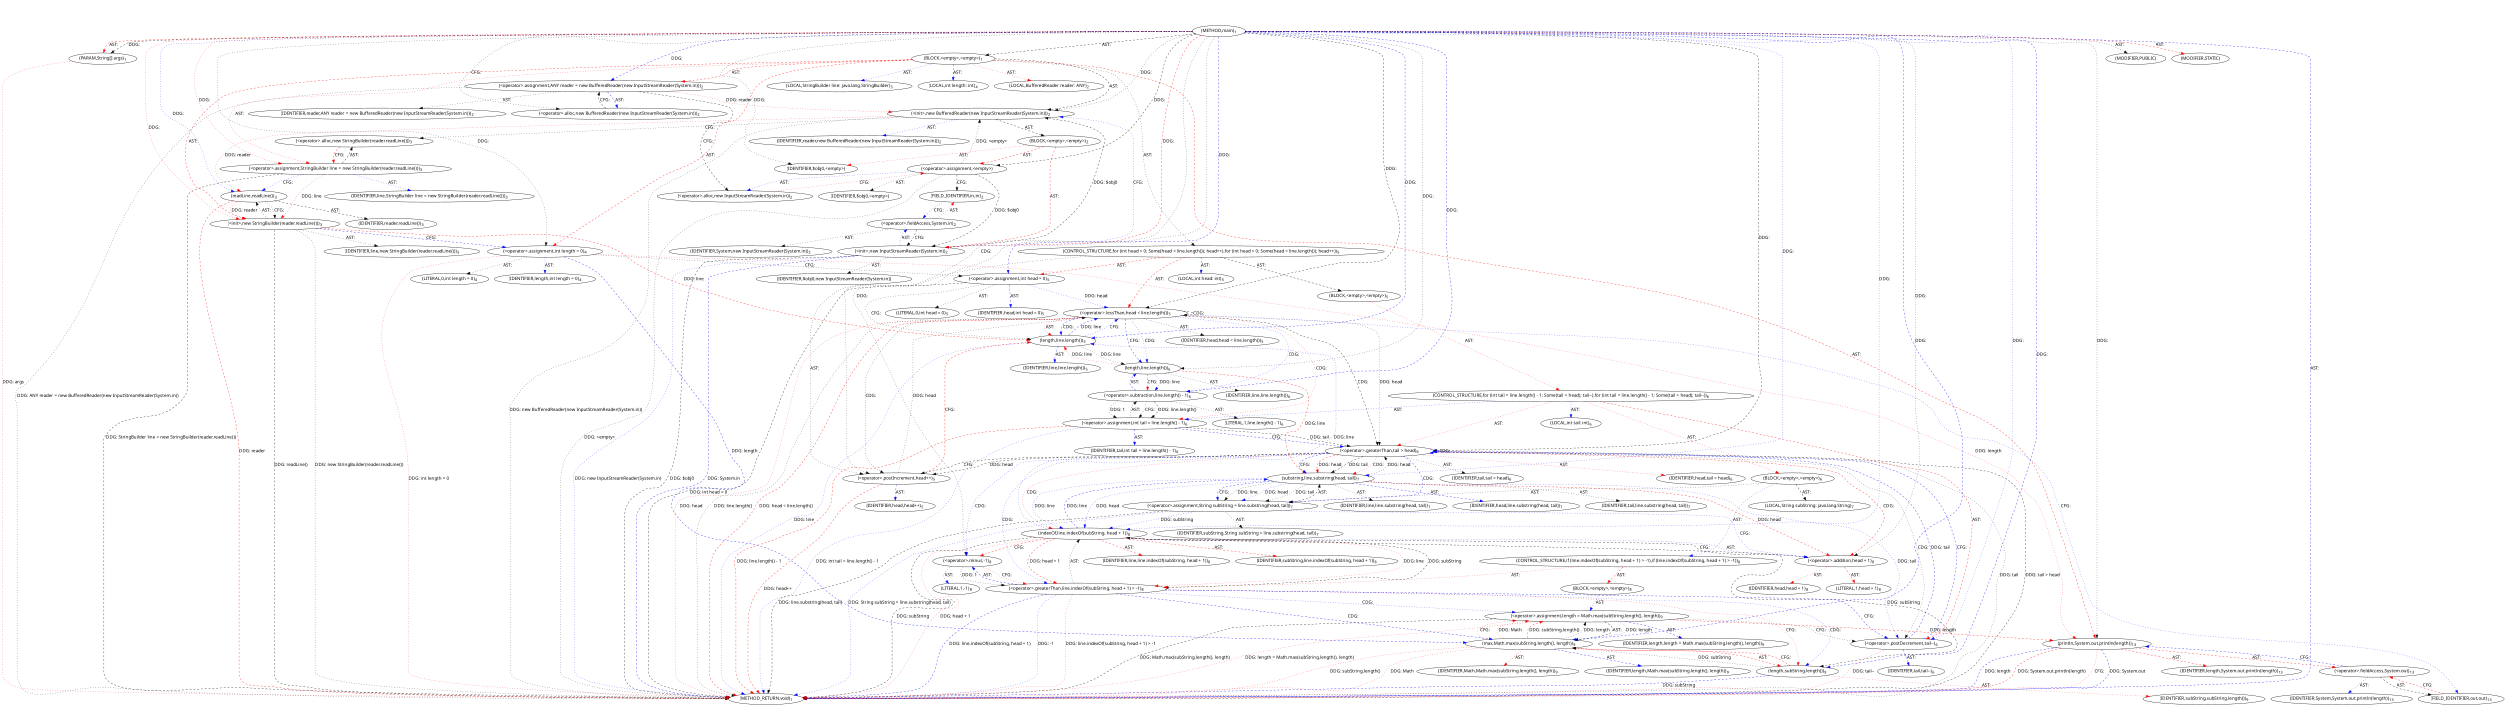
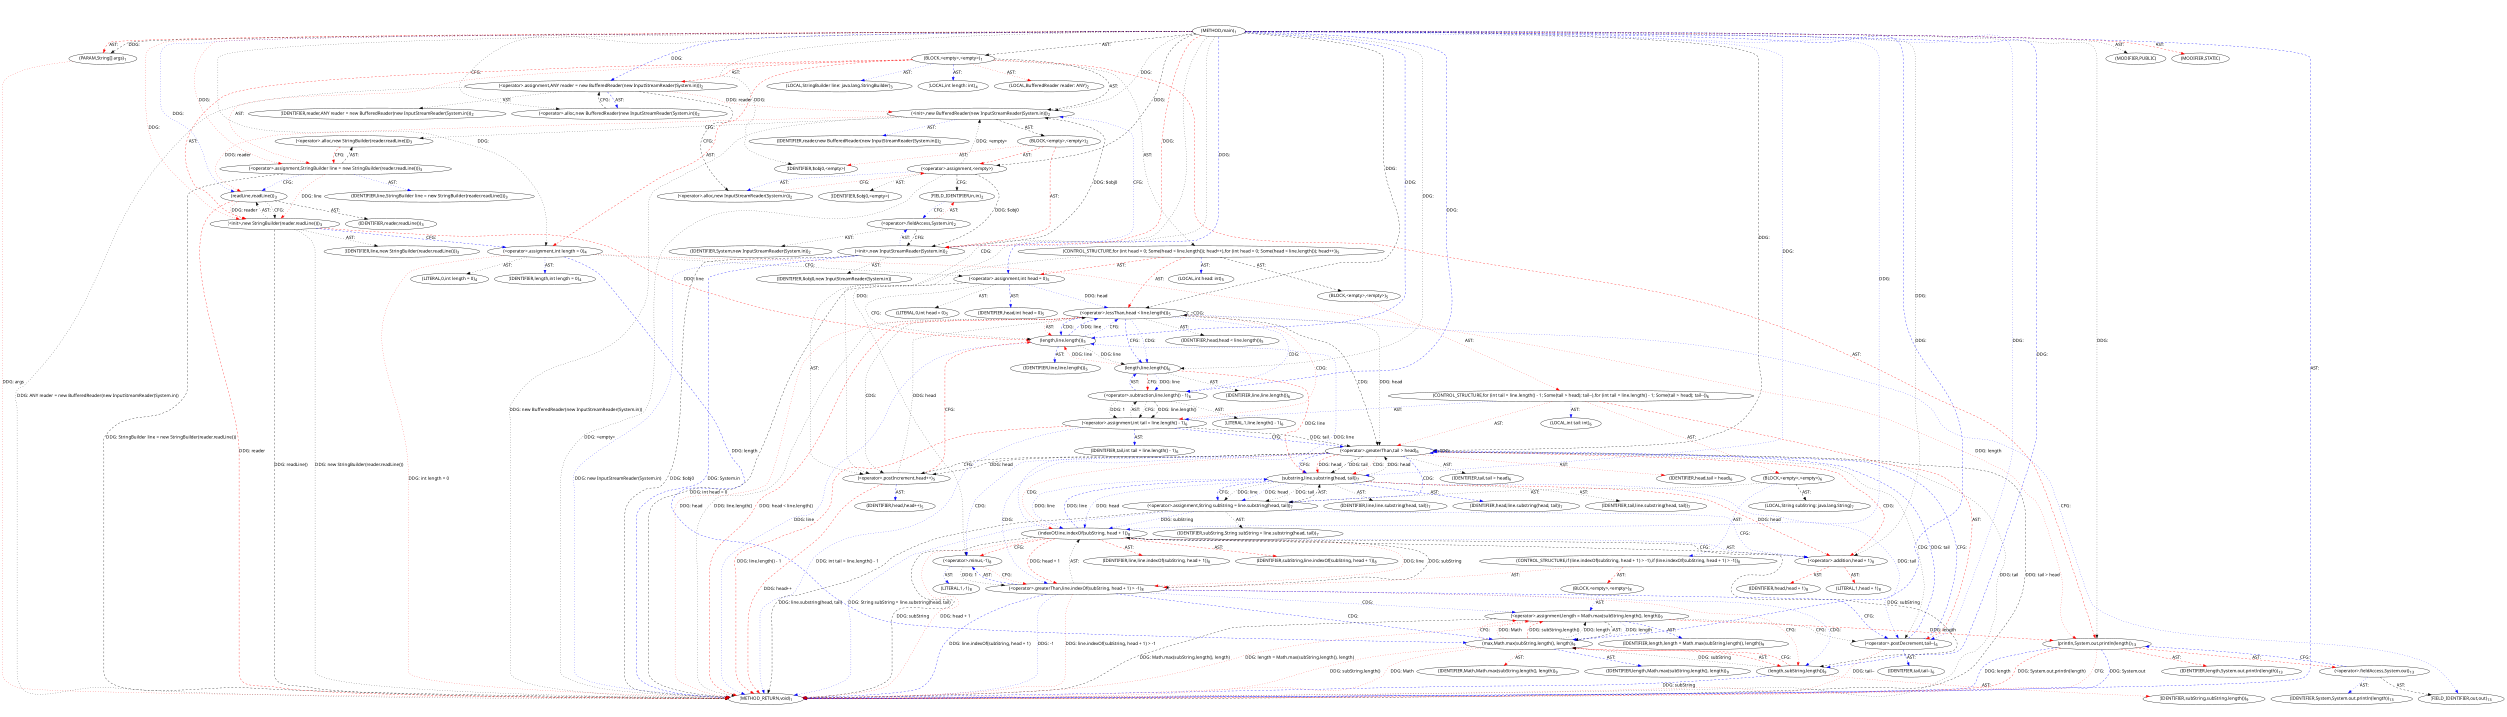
edge "(<operator>.addition,head + 1)" -> "(IDENTIFIER,head,head + 1)": style dotted -> dashed
edge "(FIELD_IDENTIFIER,out,out)" -> "(<operator>.fieldAccess,System.out)": removed, label "CFG:"
